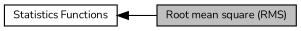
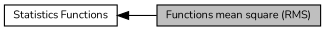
node "Root mean square (RMS)": label "Root mean square (RMS)" -> "Functions mean square (RMS)"
